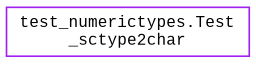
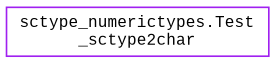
node "test_numerictypes.Test _sctype2char": label "test_numerictypes.Test _sctype2char" -> "sctype_numerictypes.Test _sctype2char"
